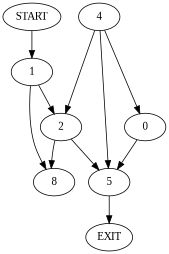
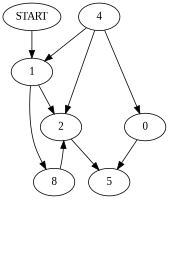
edge "4" -> "5": now "4" -> "1"
edge "2" -> "8": reversed
node "EXIT": removed
